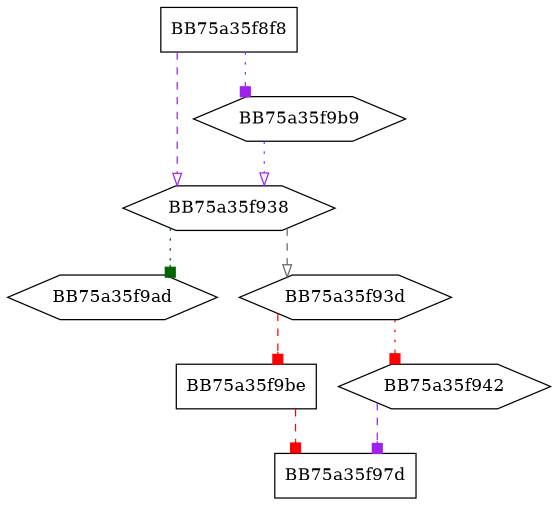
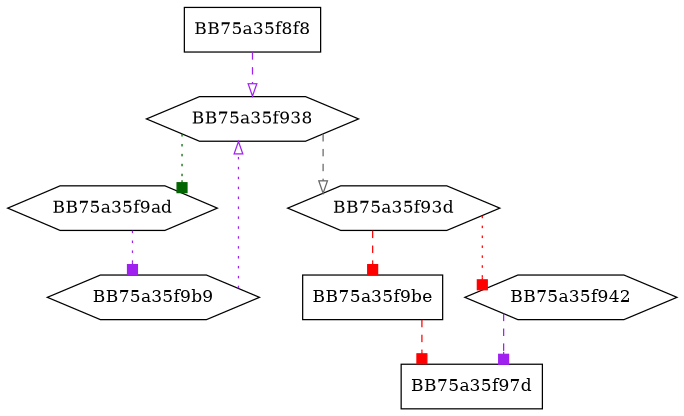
edge "BB75a35f8f8" -> "BB75a35f9b9": now "BB75a35f9ad" -> "BB75a35f9b9"
